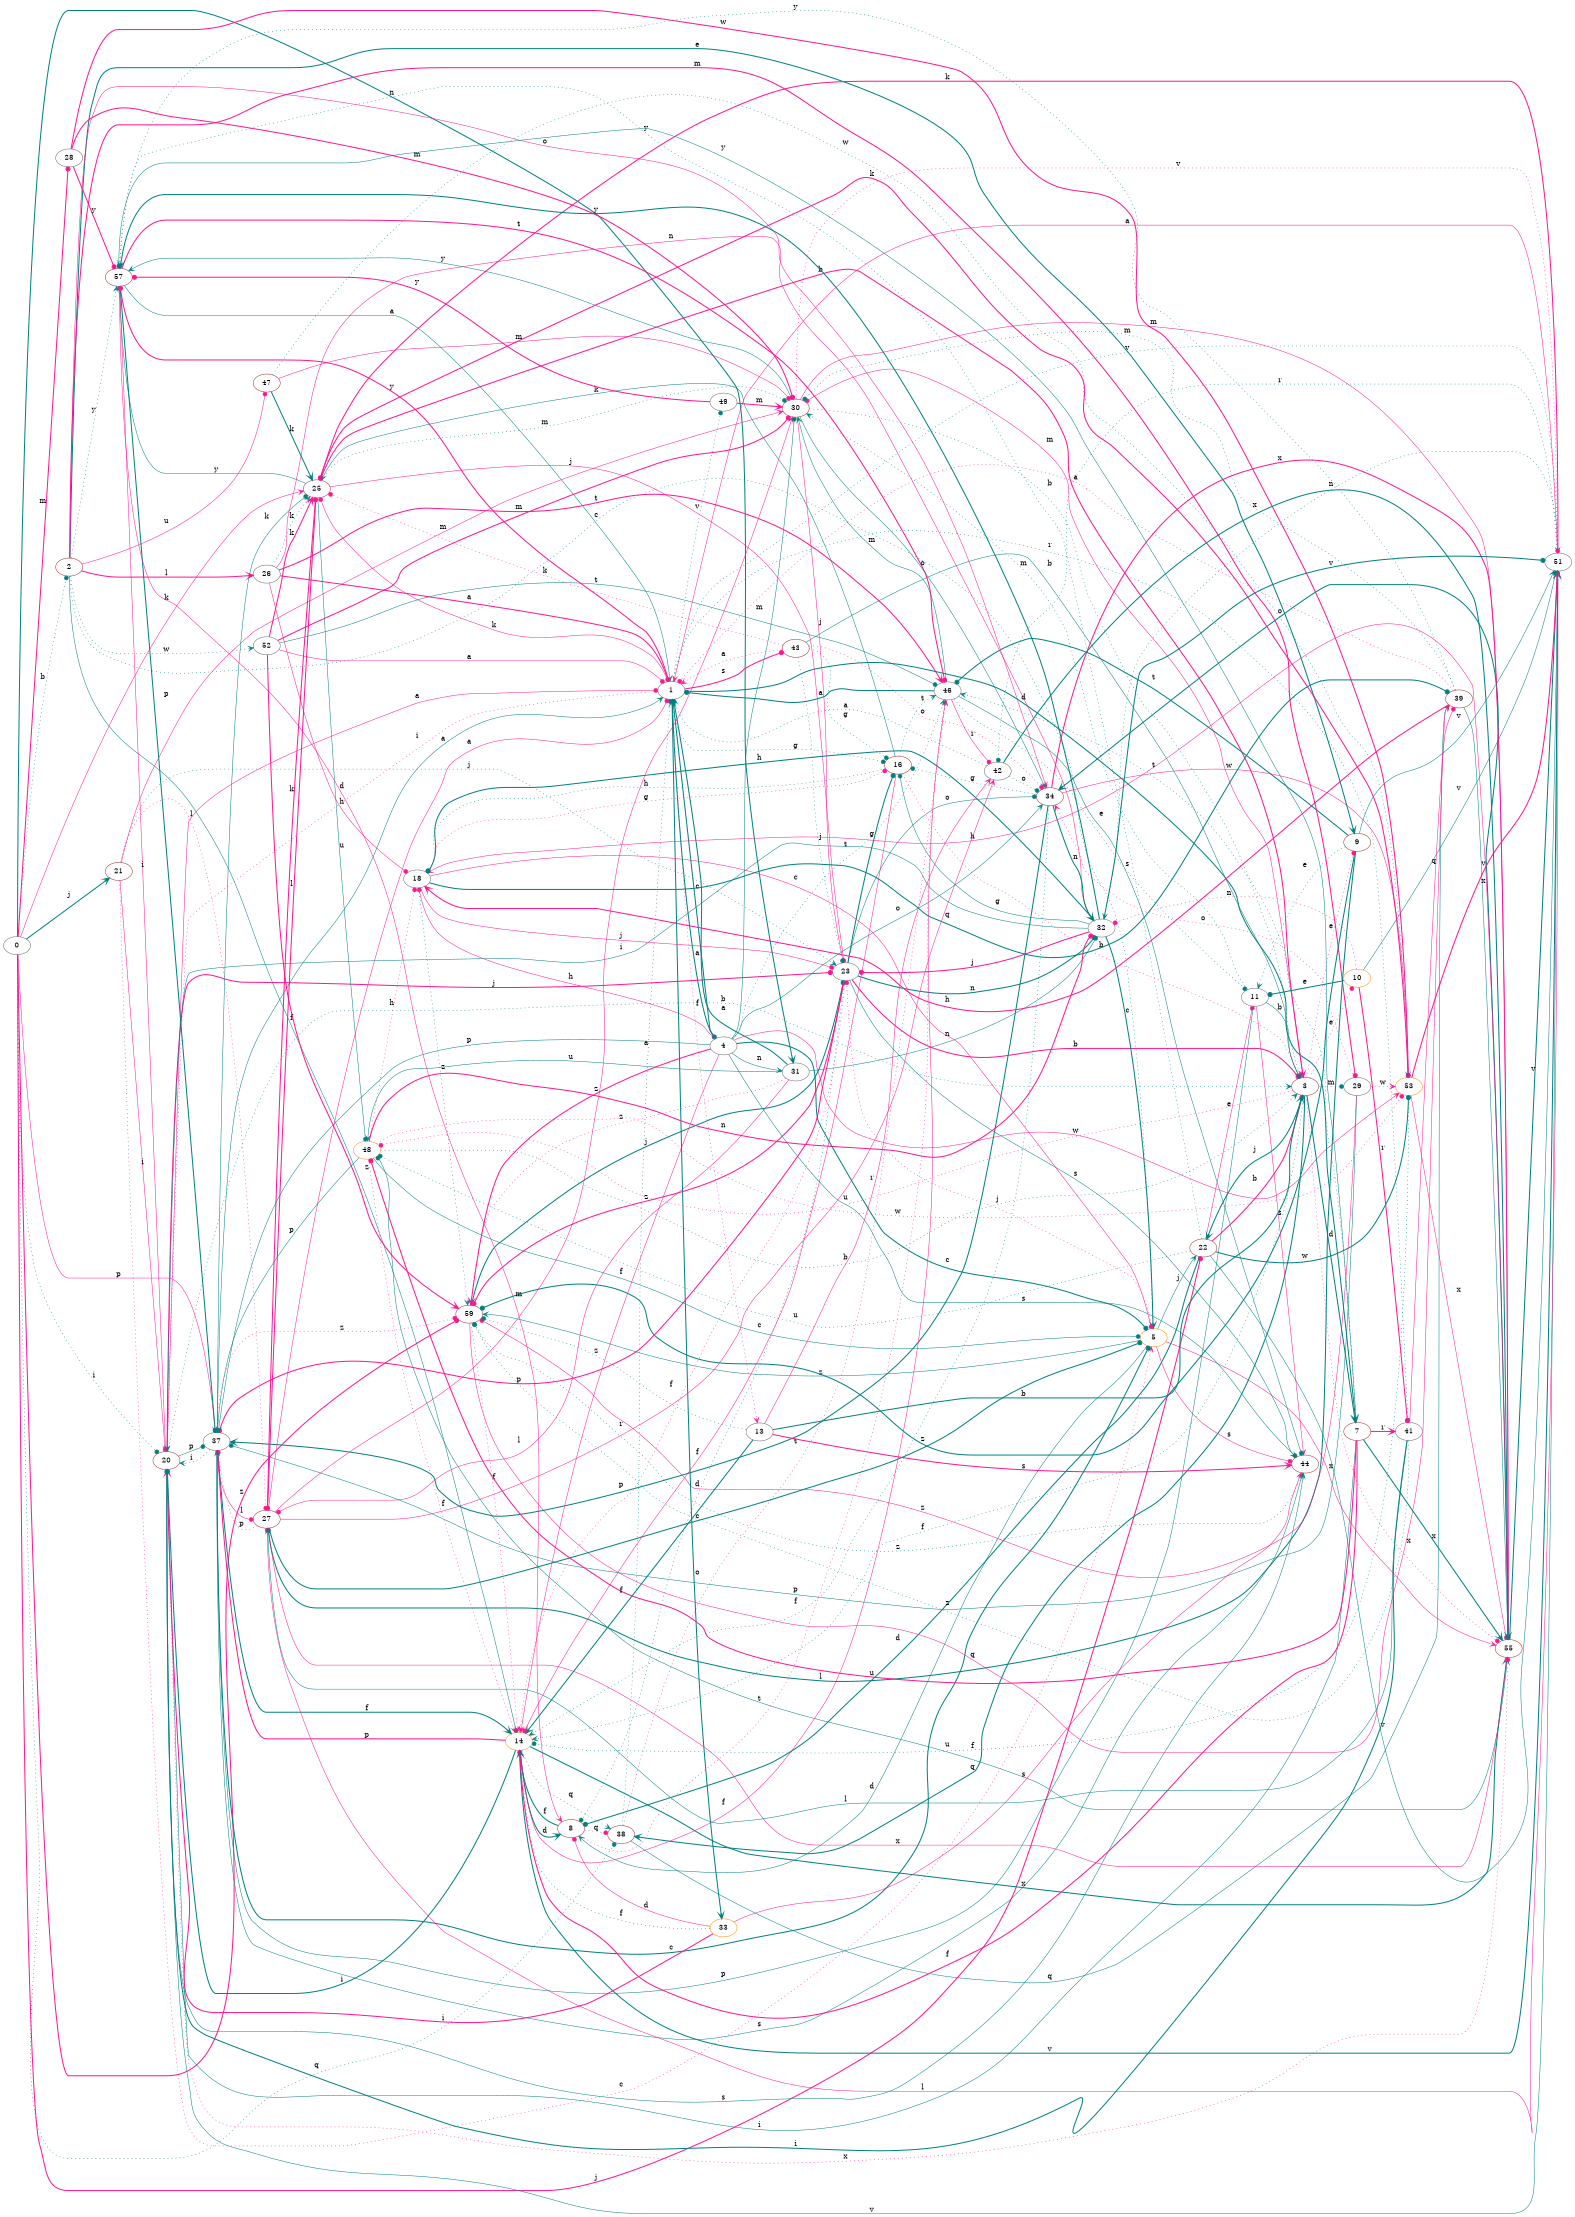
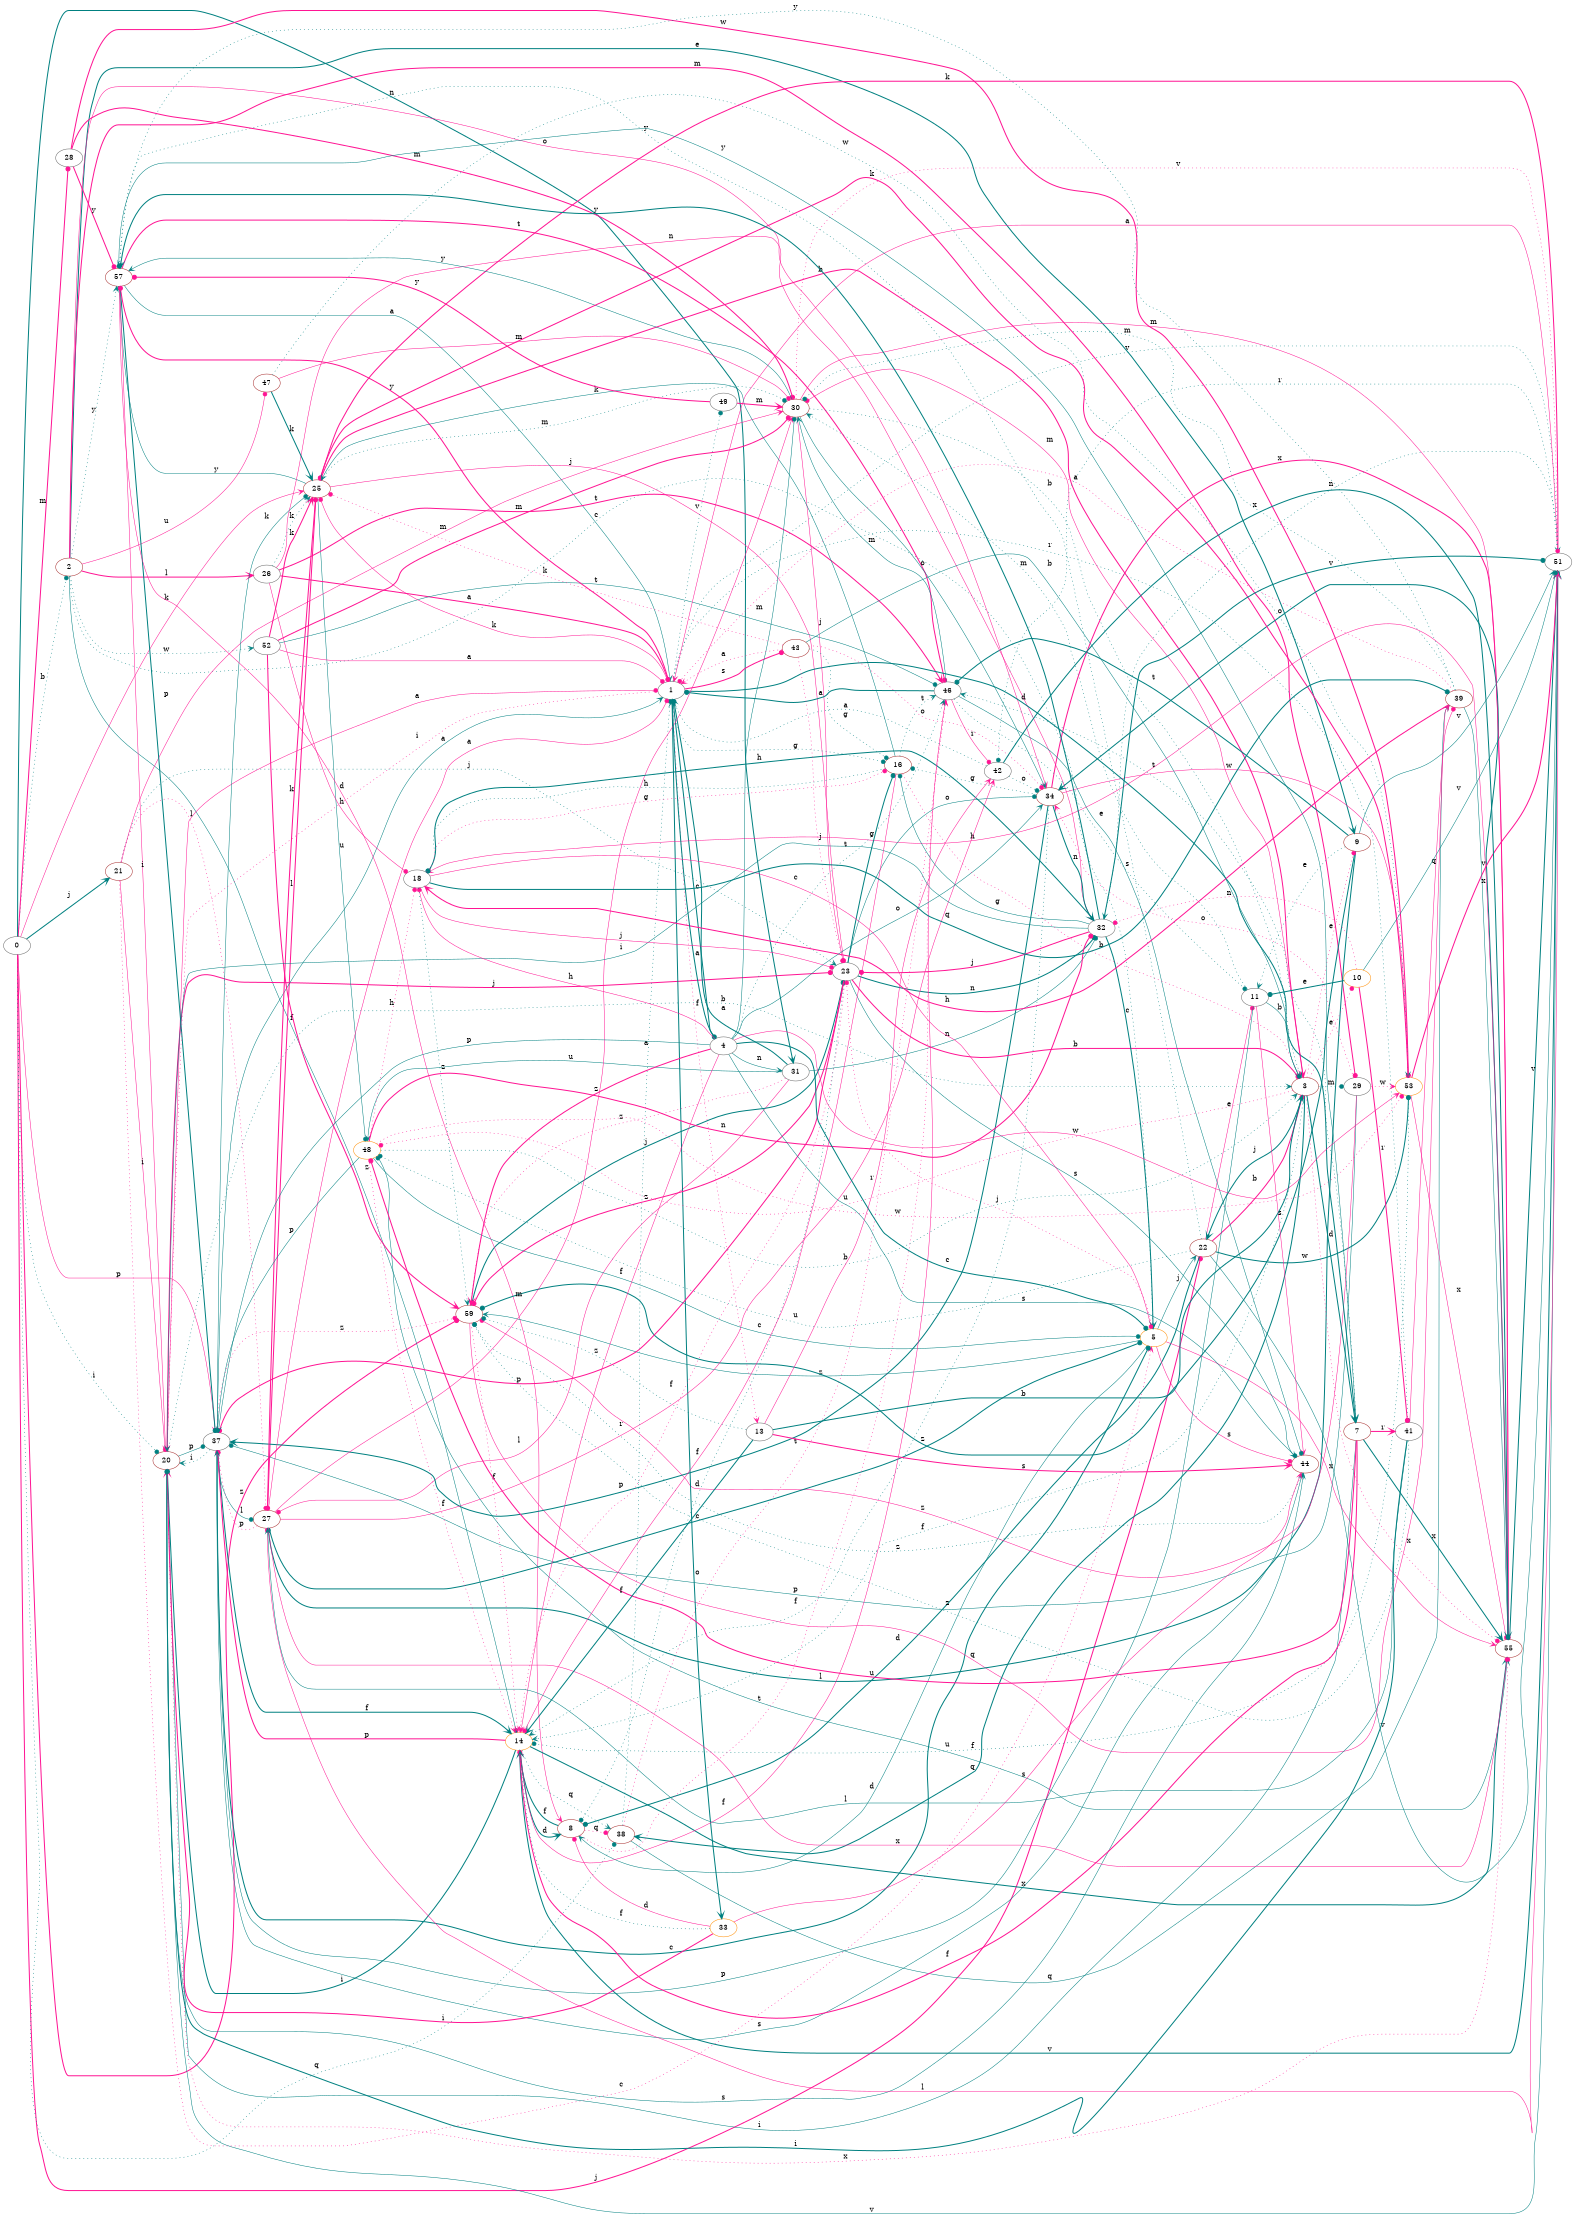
edge "43" -> "23": color teal -> deeppink
edge "37" -> "27": color deeppink -> teal
